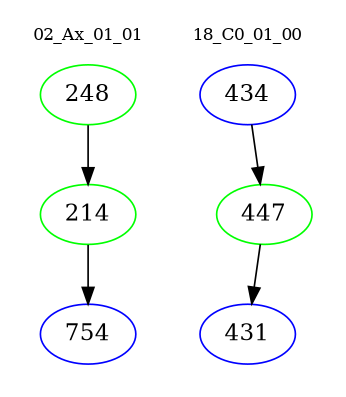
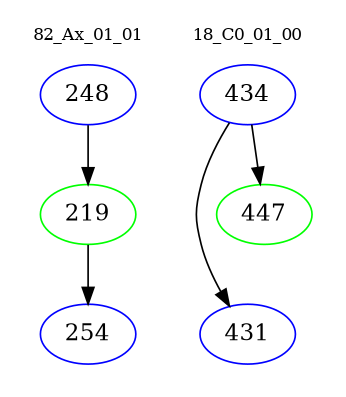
cluster "02_Ax_01_01": label "02_Ax_01_01" -> "82_Ax_01_01"
node "248": color green -> blue
node "214": label "214" -> "219"
edge "447" -> "431": now "434" -> "431"
node "754": label "754" -> "254"
